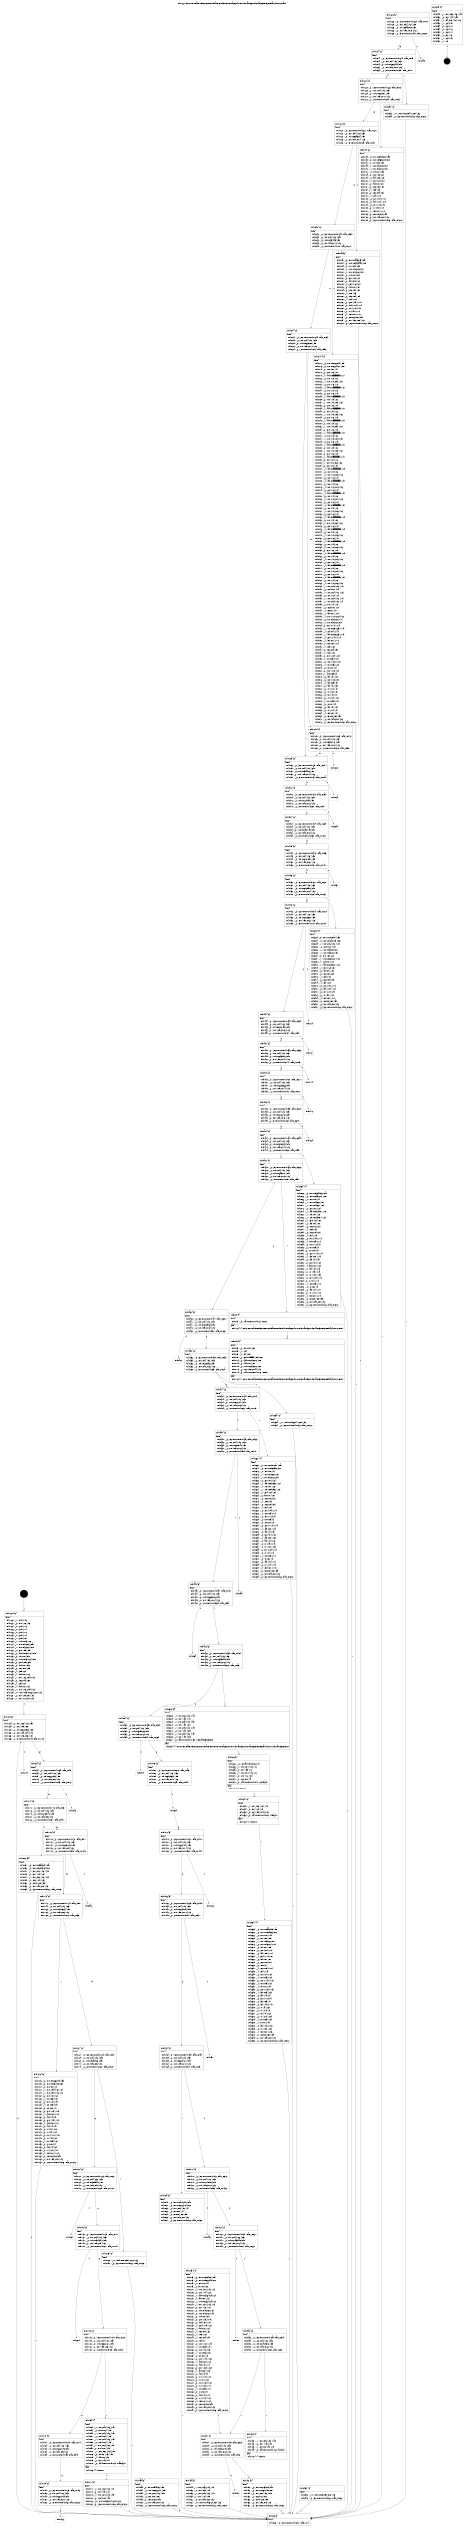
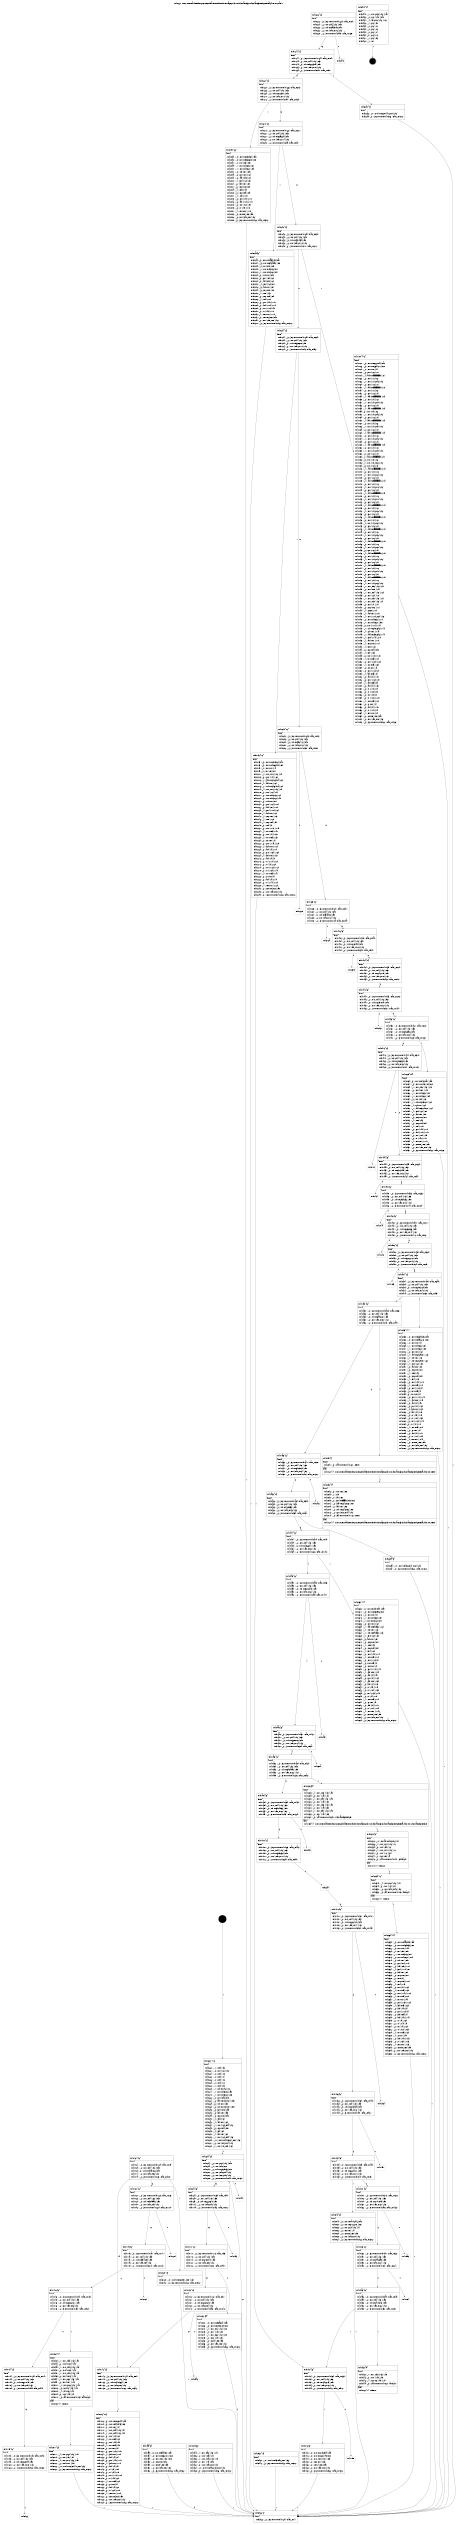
edge "0x4018b4 [28]" -> "0x4018ec [28]": now "0x4018b4 [28]" -> "0x4021f3 [173]"
edge "0x401748 [28]" -> "0x401764 [28]": reversed
